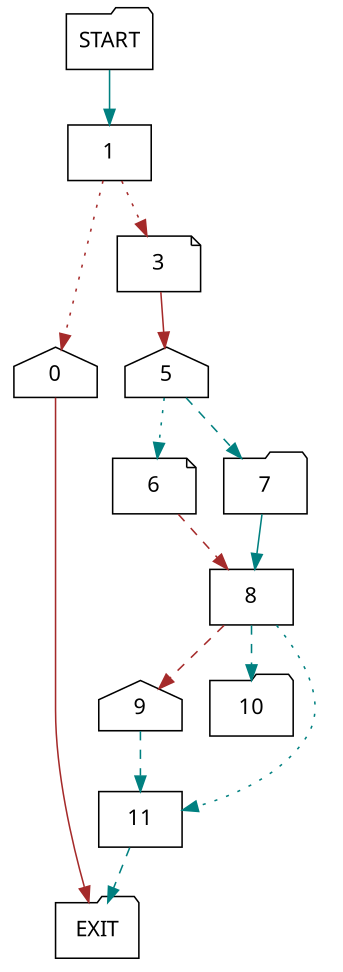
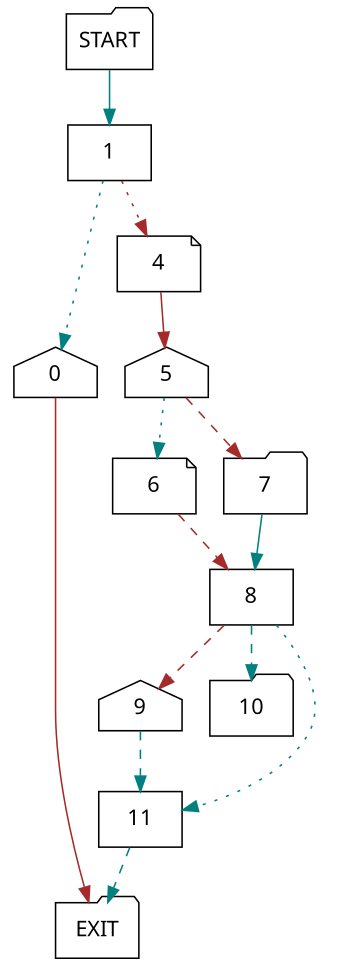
edge "1" -> "0": color brown -> teal
node "3": label "3" -> "4"
edge "5" -> "7": color teal -> brown
